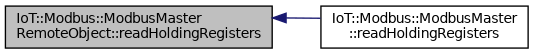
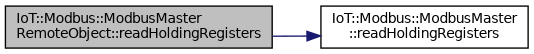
edge "IoT::Modbus::ModbusMaster ::readHoldingRegisters" -> "IoT::Modbus::ModbusMaster RemoteObject::readHoldingRegisters": reversed
